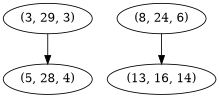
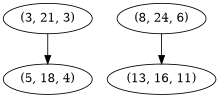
node "(3, 29, 3)": label "(3, 29, 3)" -> "(3, 21, 3)"
node "(5, 28, 4)": label "(5, 28, 4)" -> "(5, 18, 4)"
node "(13, 16, 14)": label "(13, 16, 14)" -> "(13, 16, 11)"
